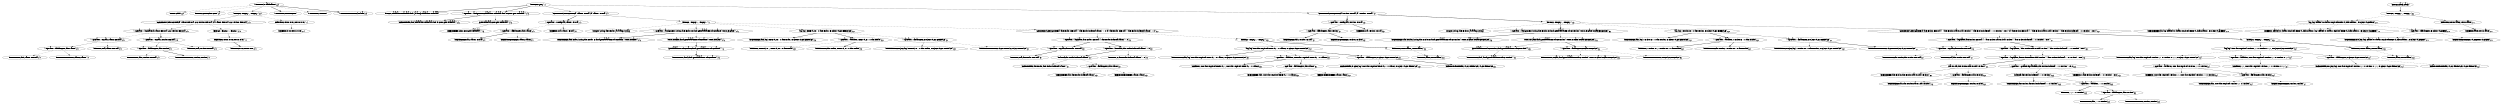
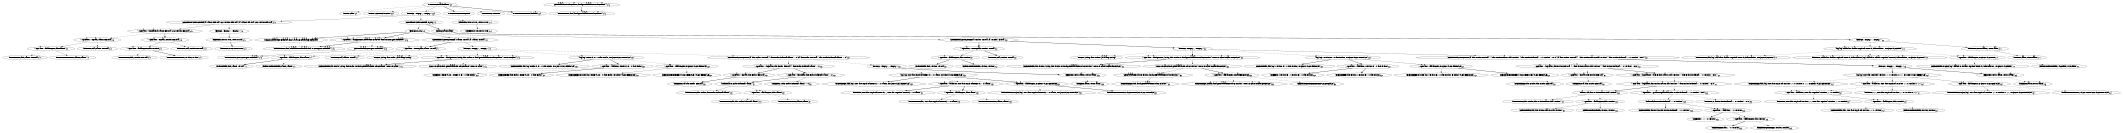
node "(CONTROL_STRUCTURE,try,try)": added
edge "(toLowerCase,dmd.getDatabaseProductName().toLowerCase())" -> "(getDatabaseProductName,dmd.getDatabaseProductName())": removed
